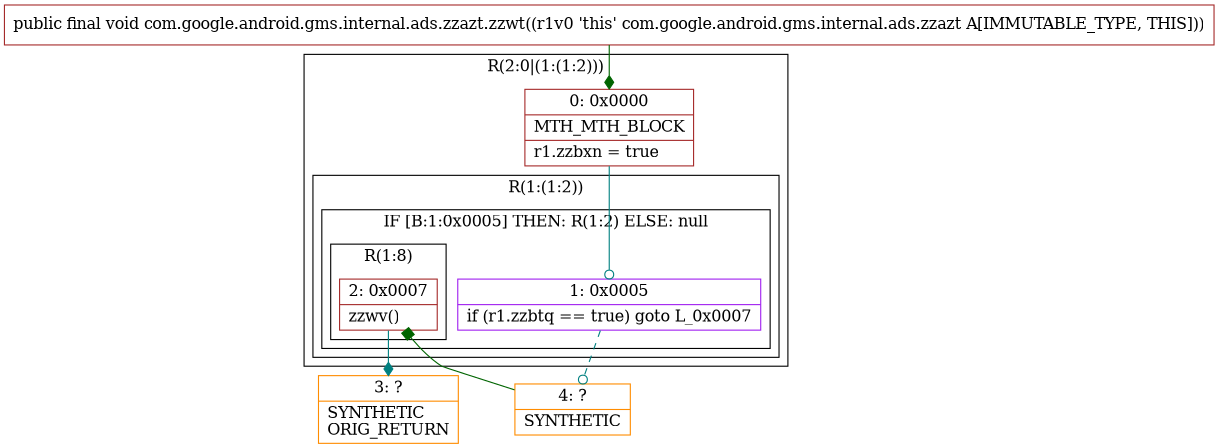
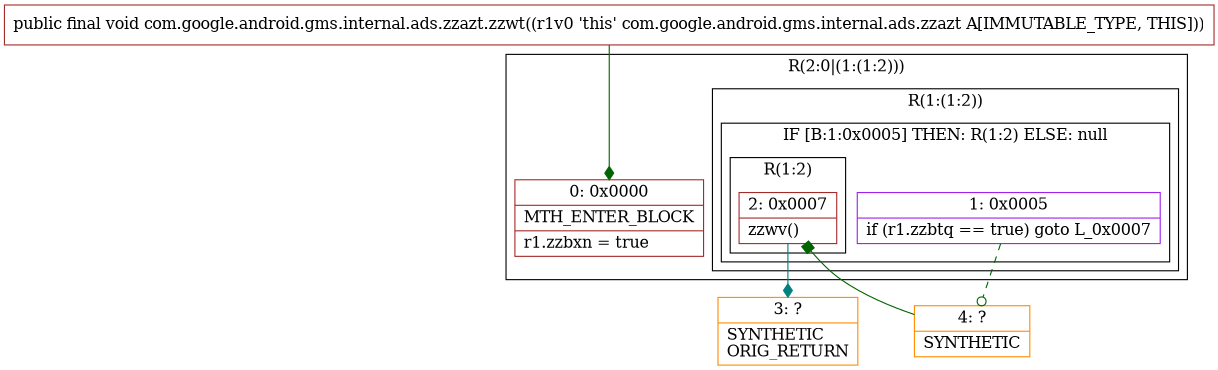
node "0: 0x0000": text "MTH_MTH_BLOCK" -> "MTH_ENTER_BLOCK"
edge "0: 0x0000" -> "1: 0x0005": removed
cluster "R(1:8)": label "R(1:8)" -> "R(1:2)"
edge "1: 0x0005" -> "4: ?": color teal -> darkgreen
